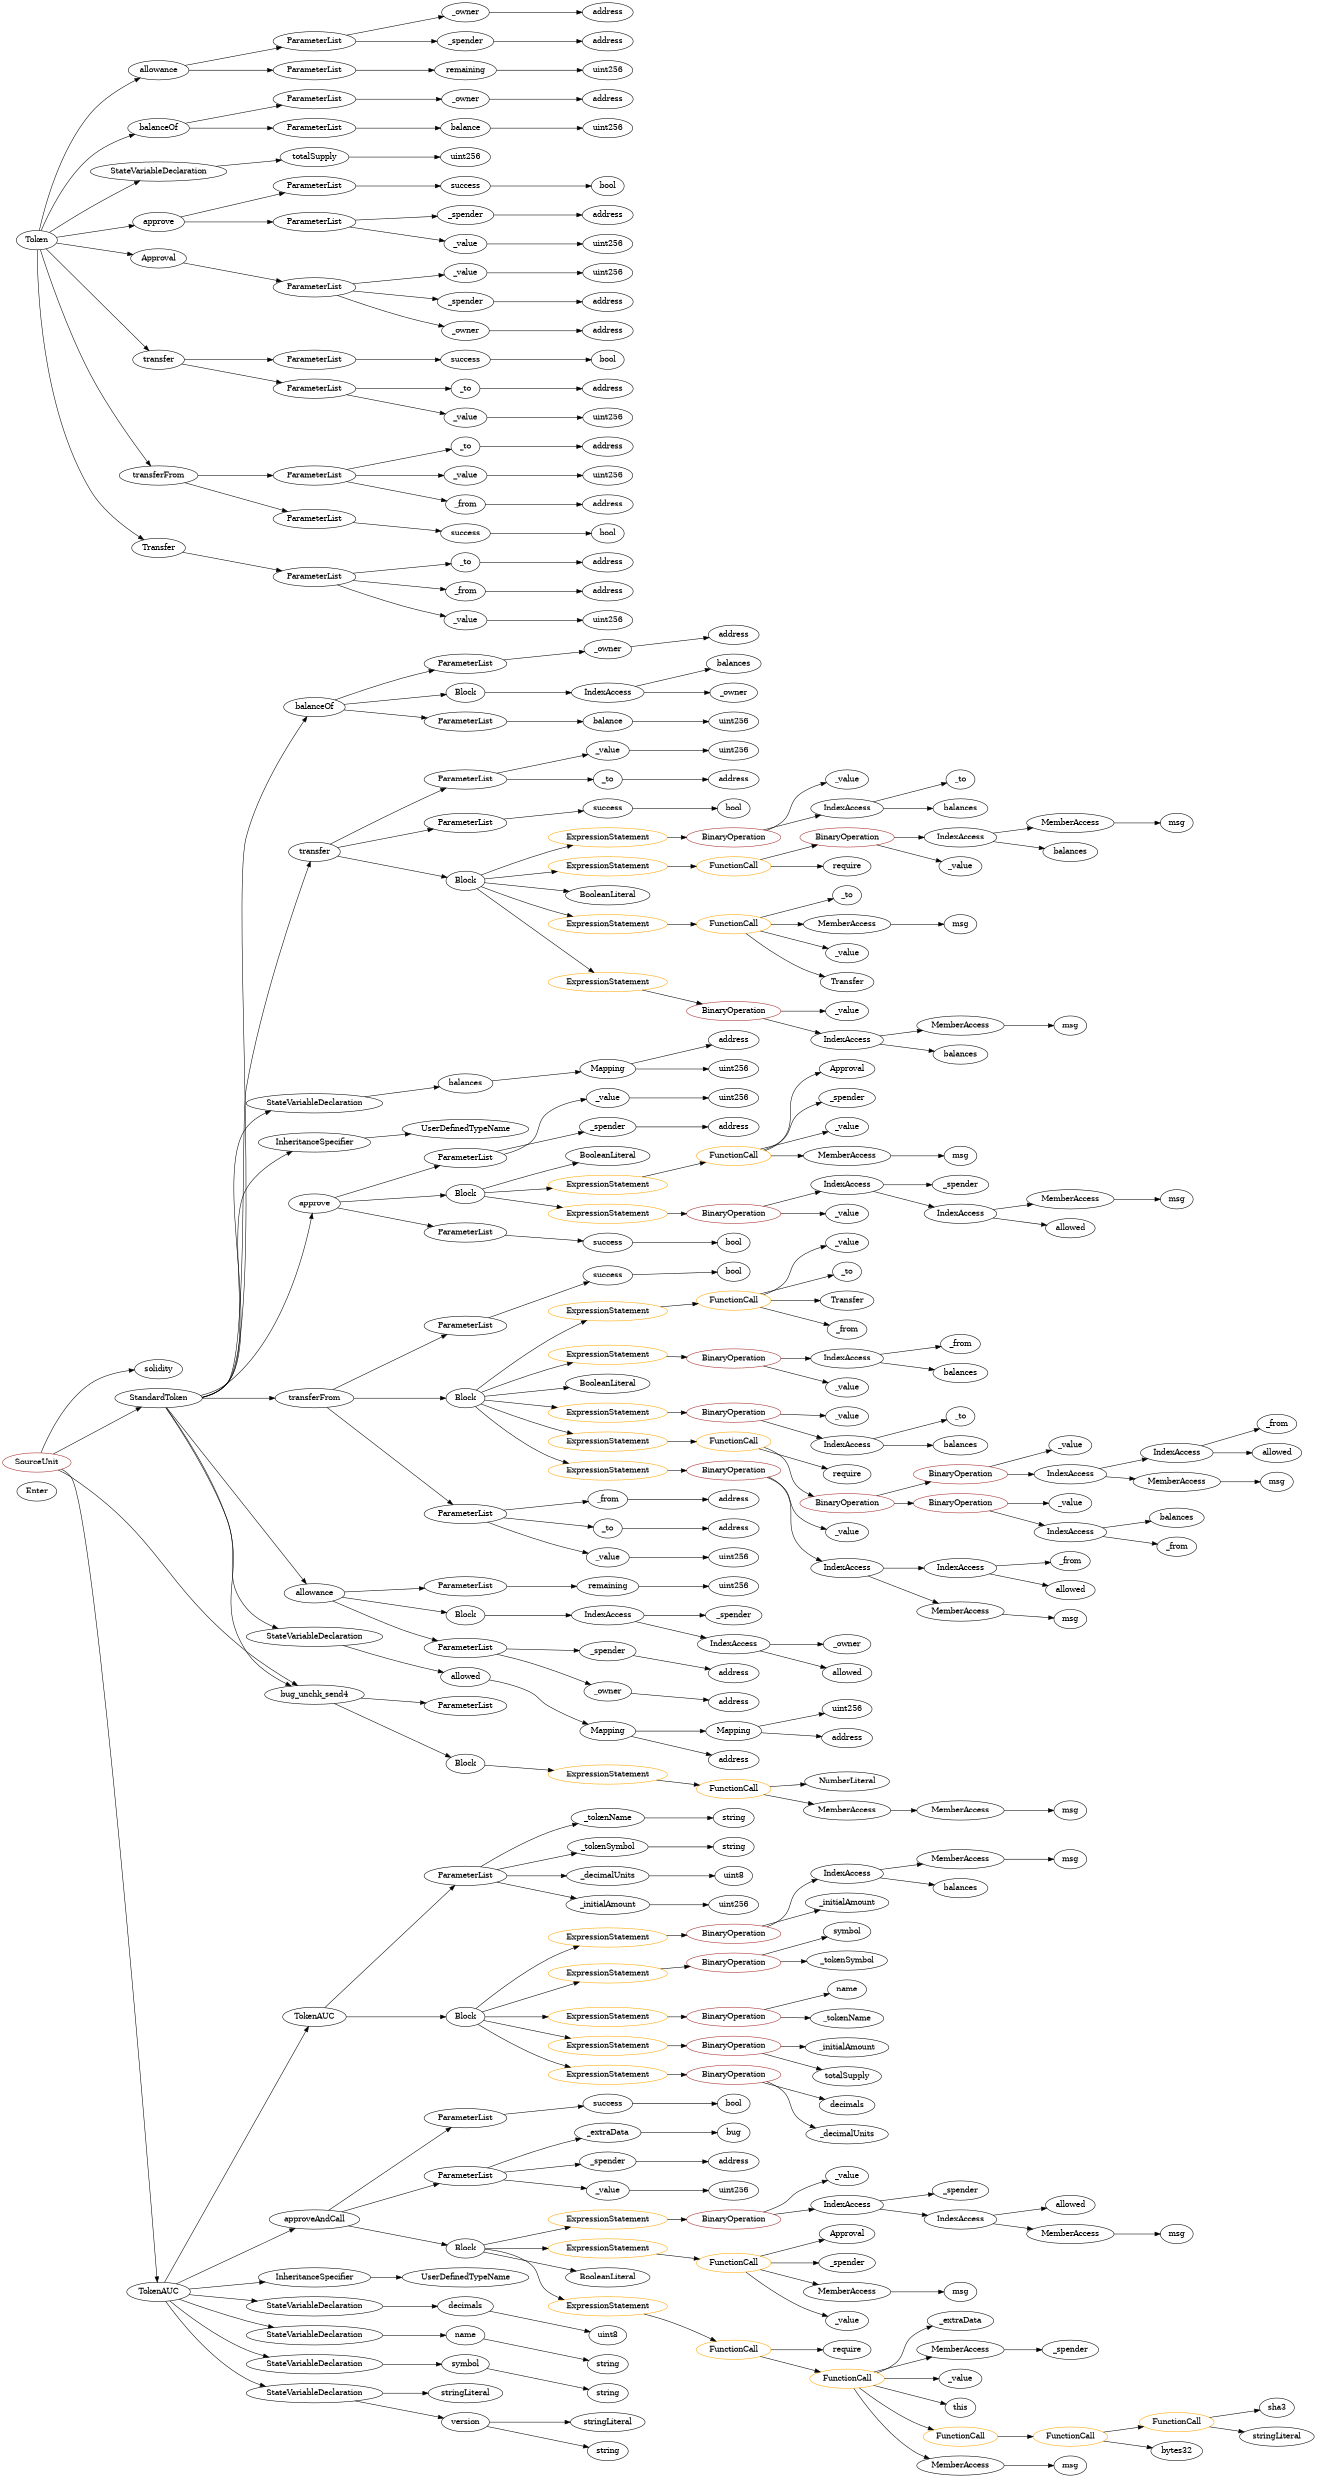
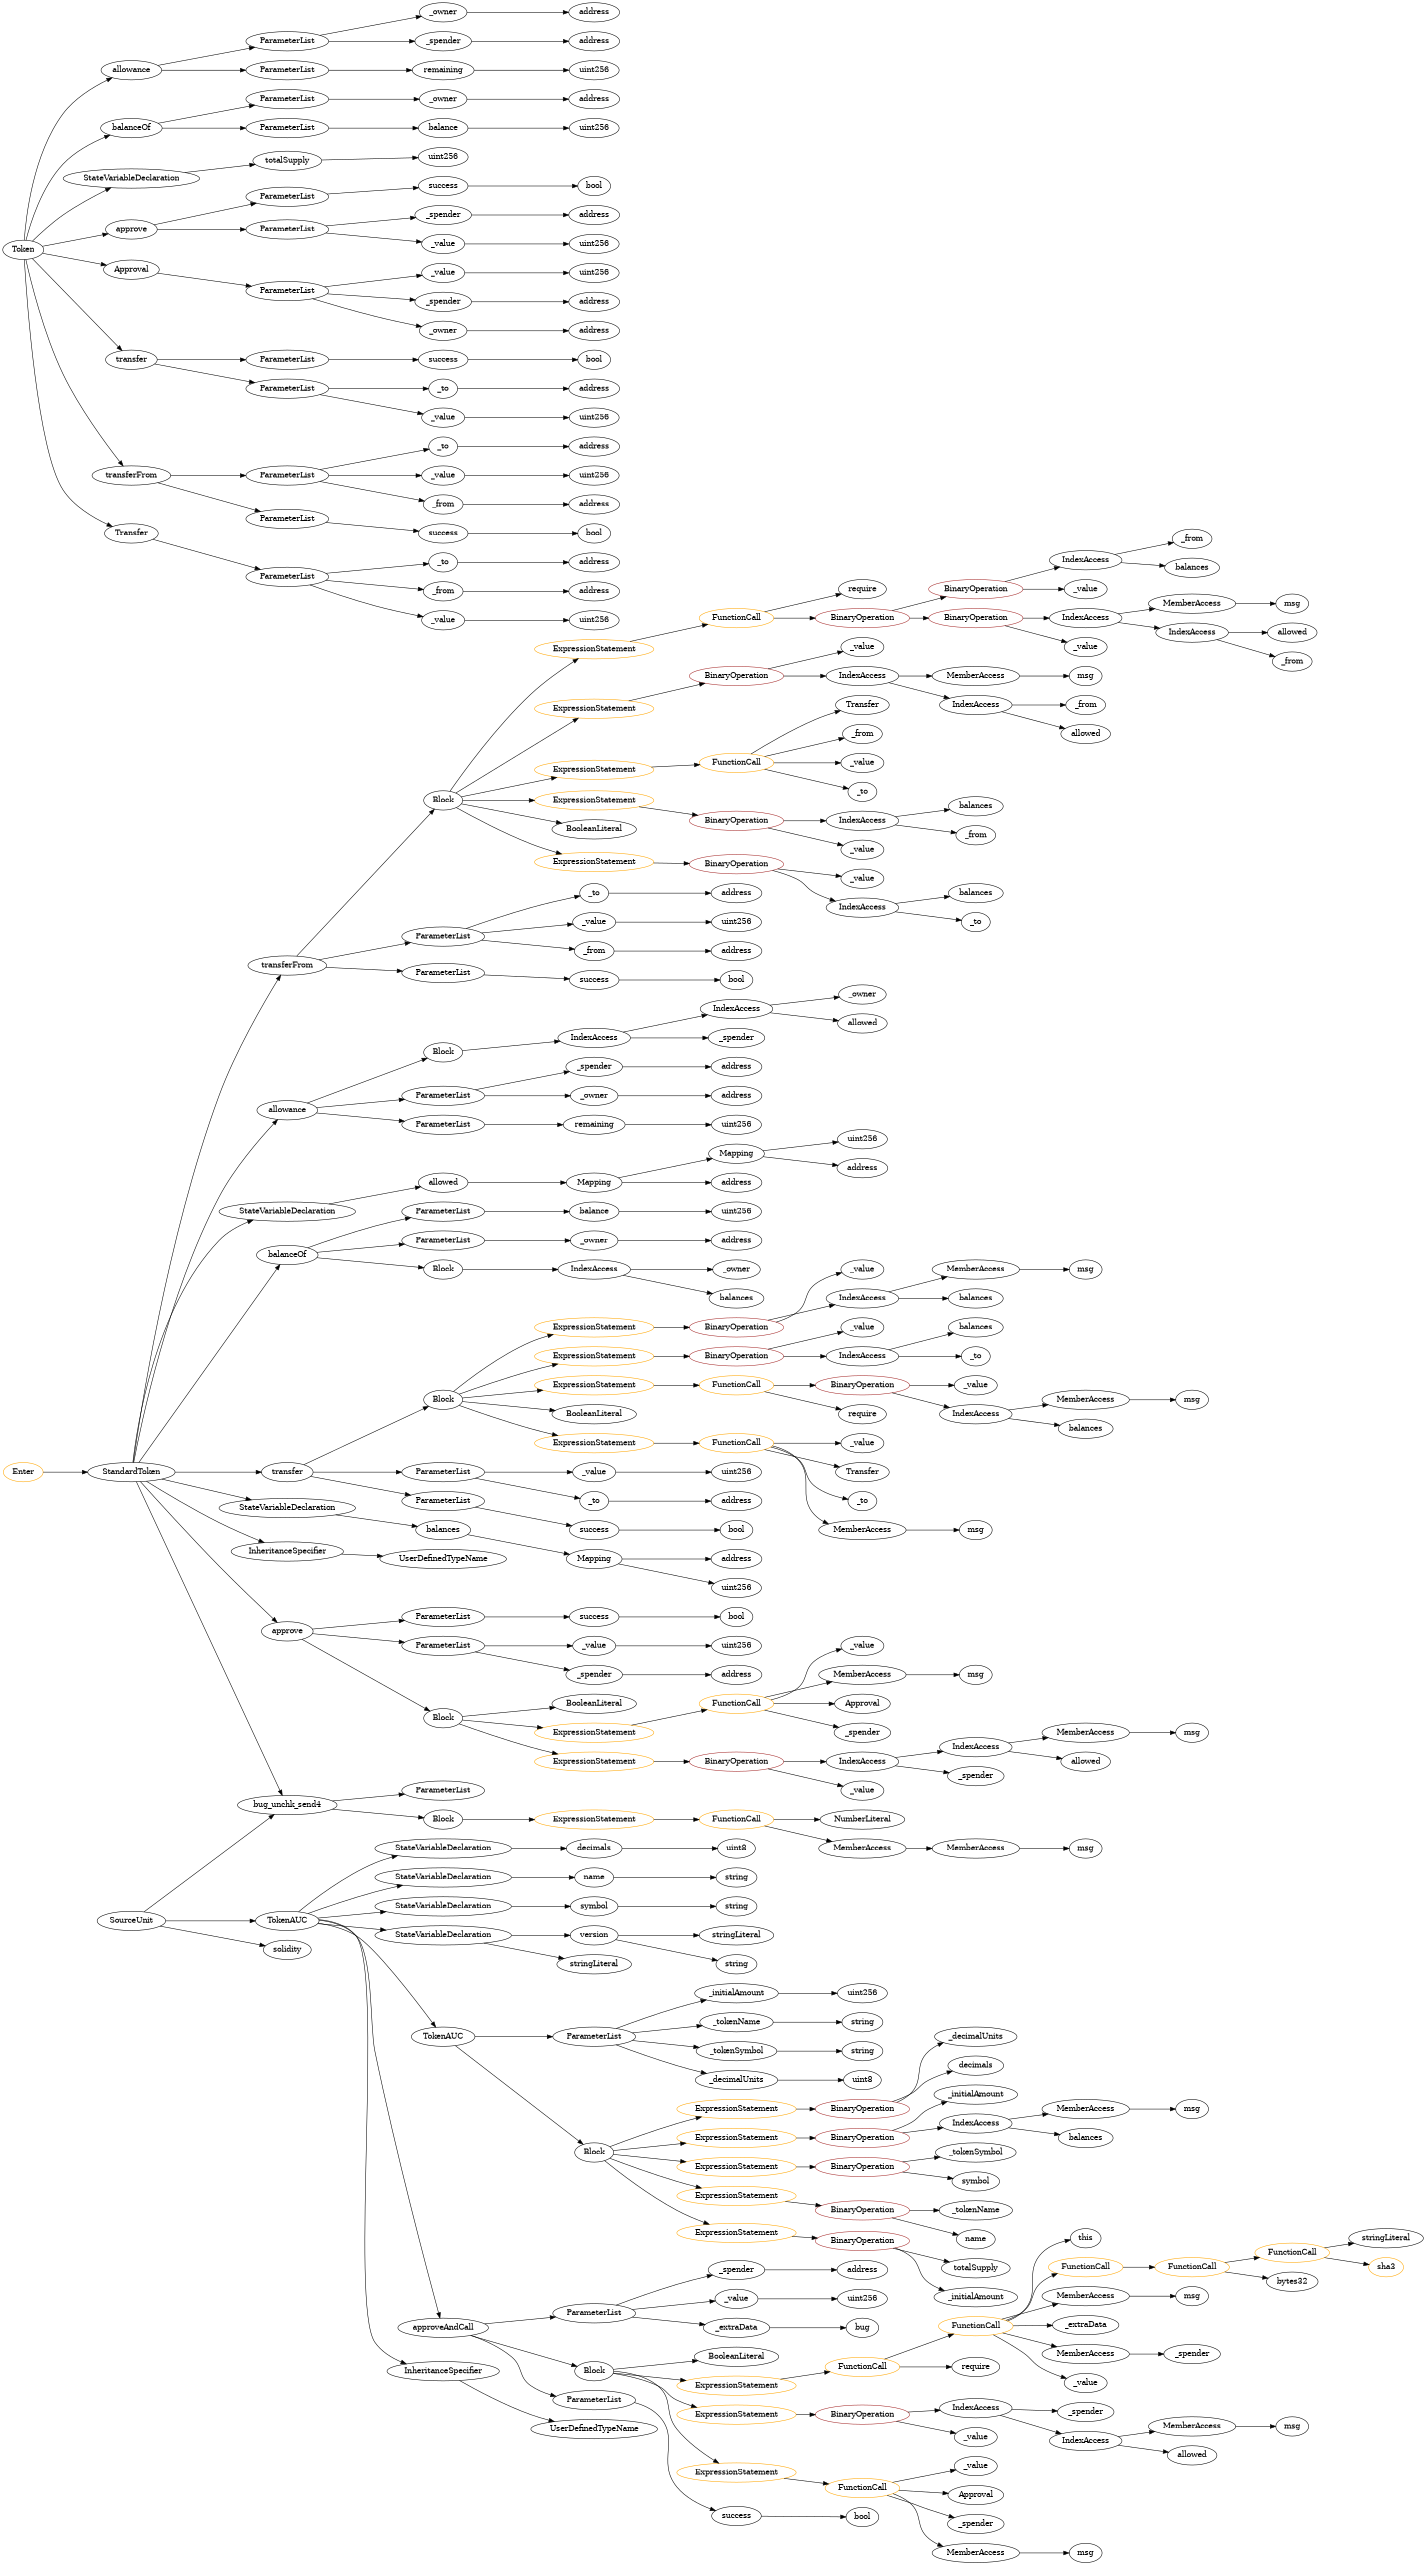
edge "SourceUnit" -> "StandardToken": now "Enter" -> "StandardToken"
node "SourceUnit": color brown -> black
node "Enter": color black -> orange
node "sha3": color black -> orange
